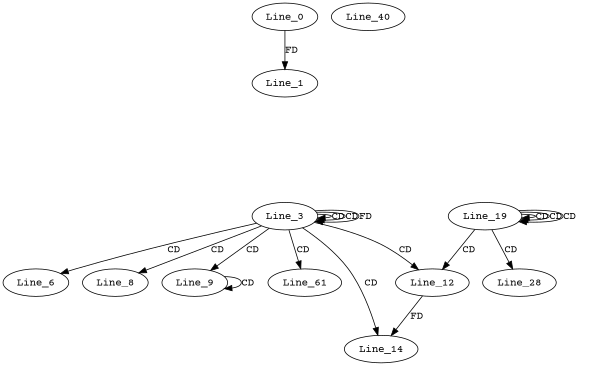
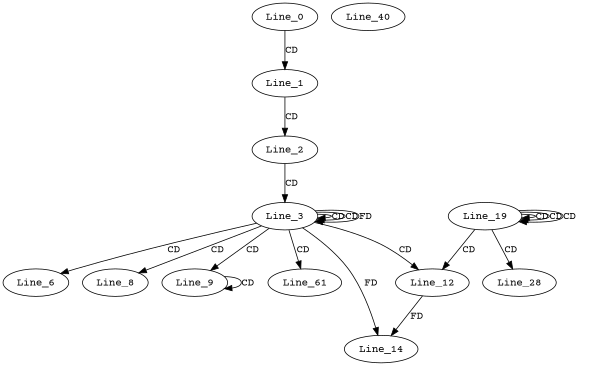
edge "Line_0" -> "Line_1": label "FD" -> "CD"
node "Line_2": added
edge "Line_3" -> "Line_14": label "CD" -> "FD"
